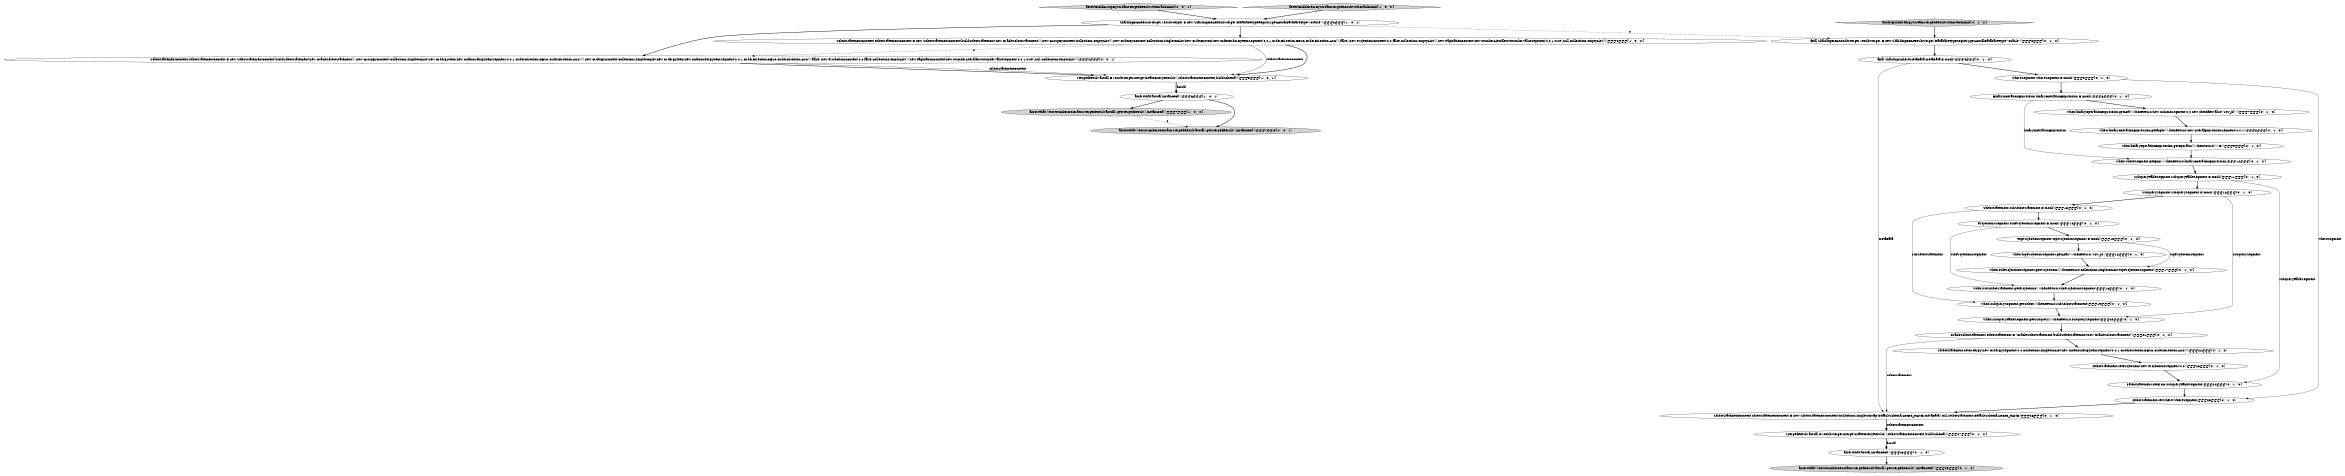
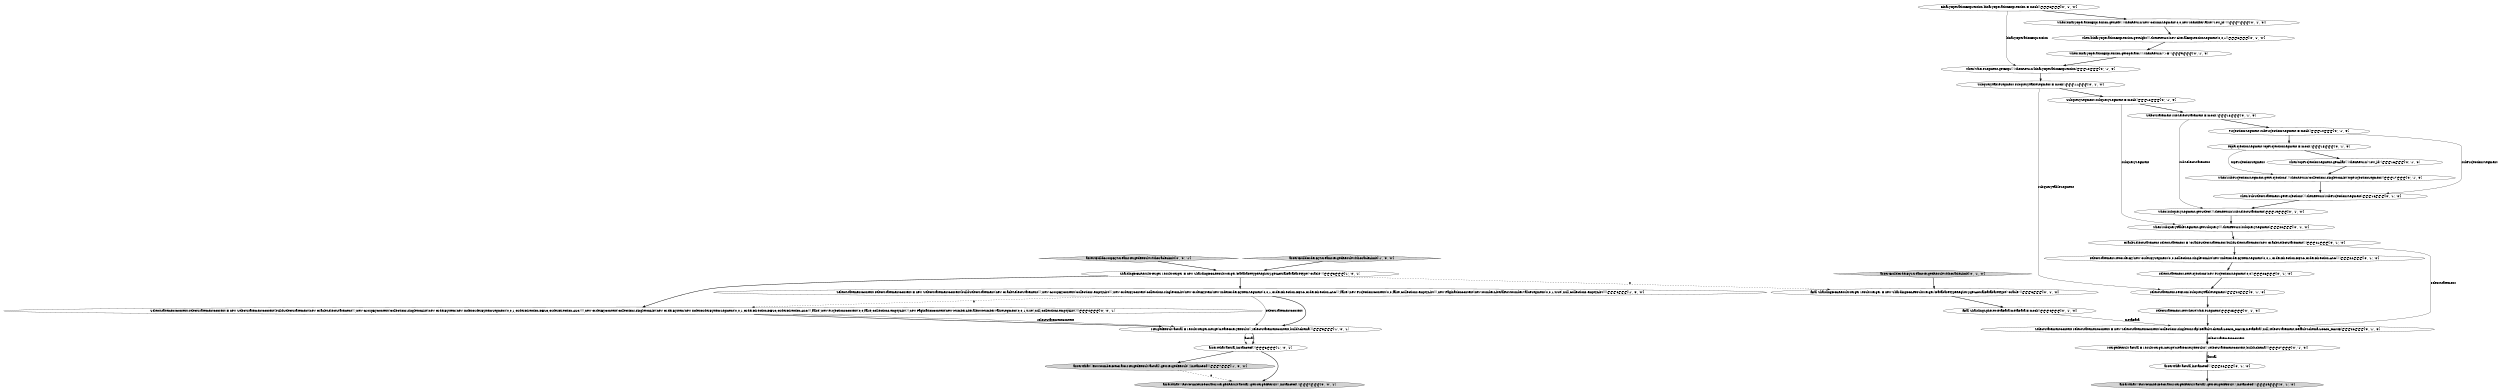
node "WhereSegment whereSegment = mock()@@@5@@@['0', '1', '0']": removed
